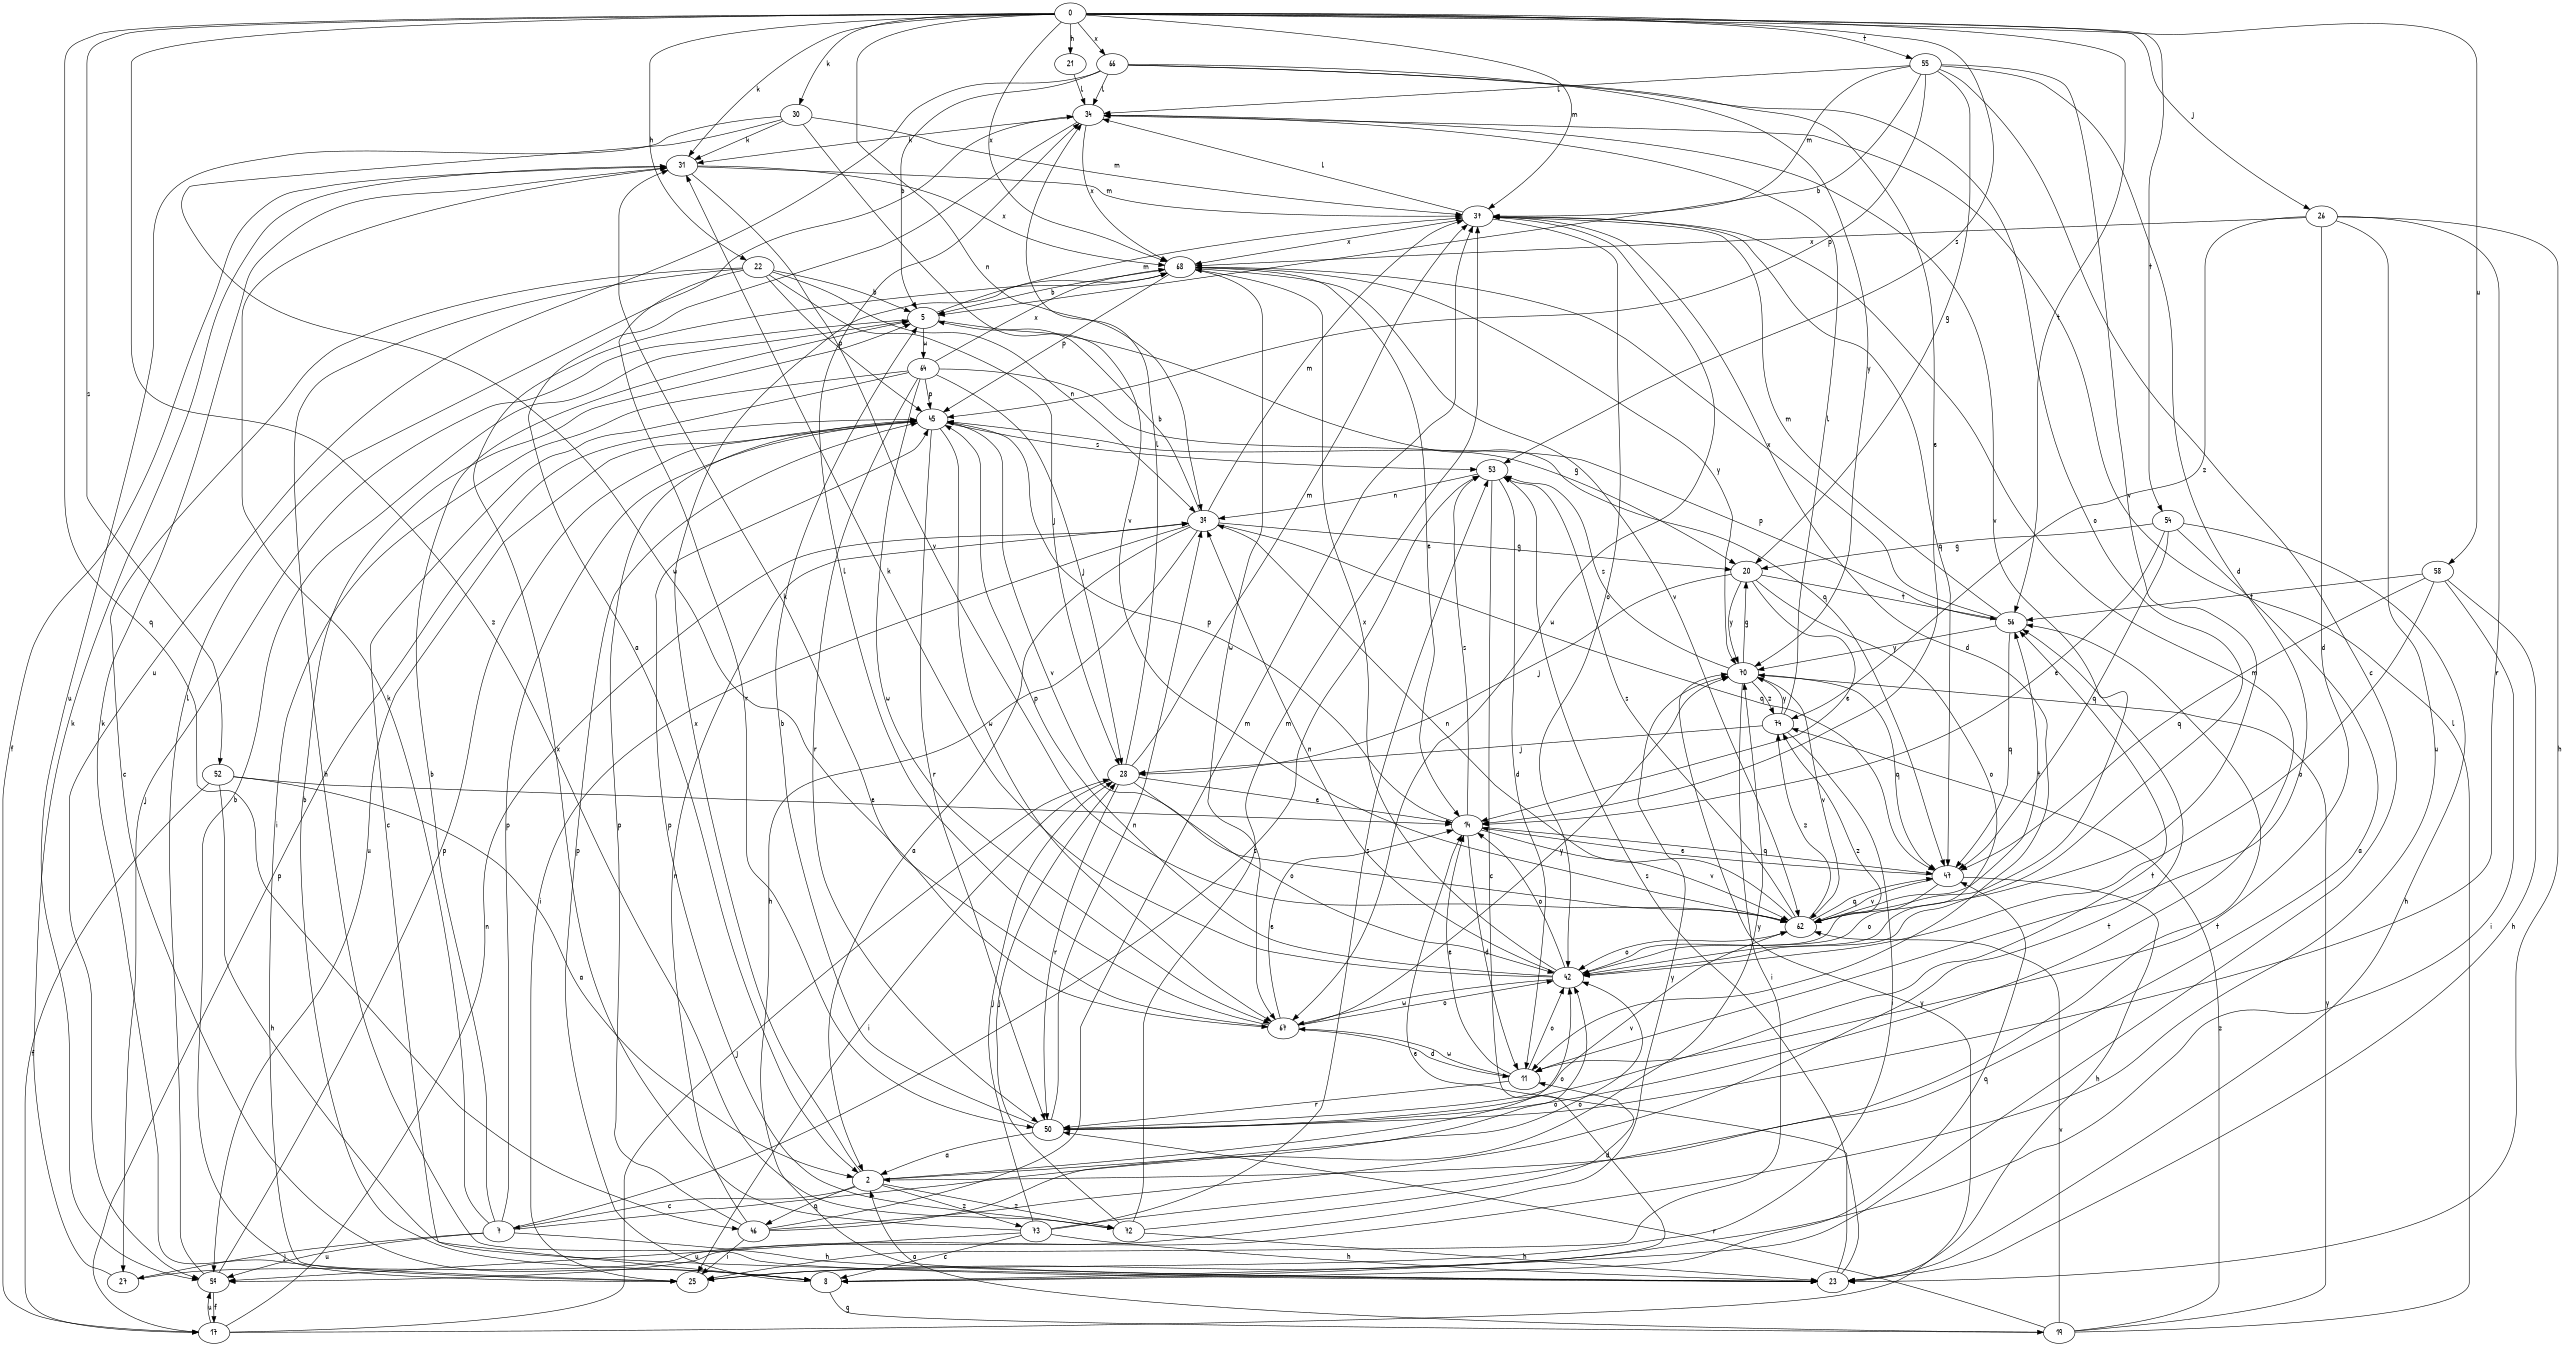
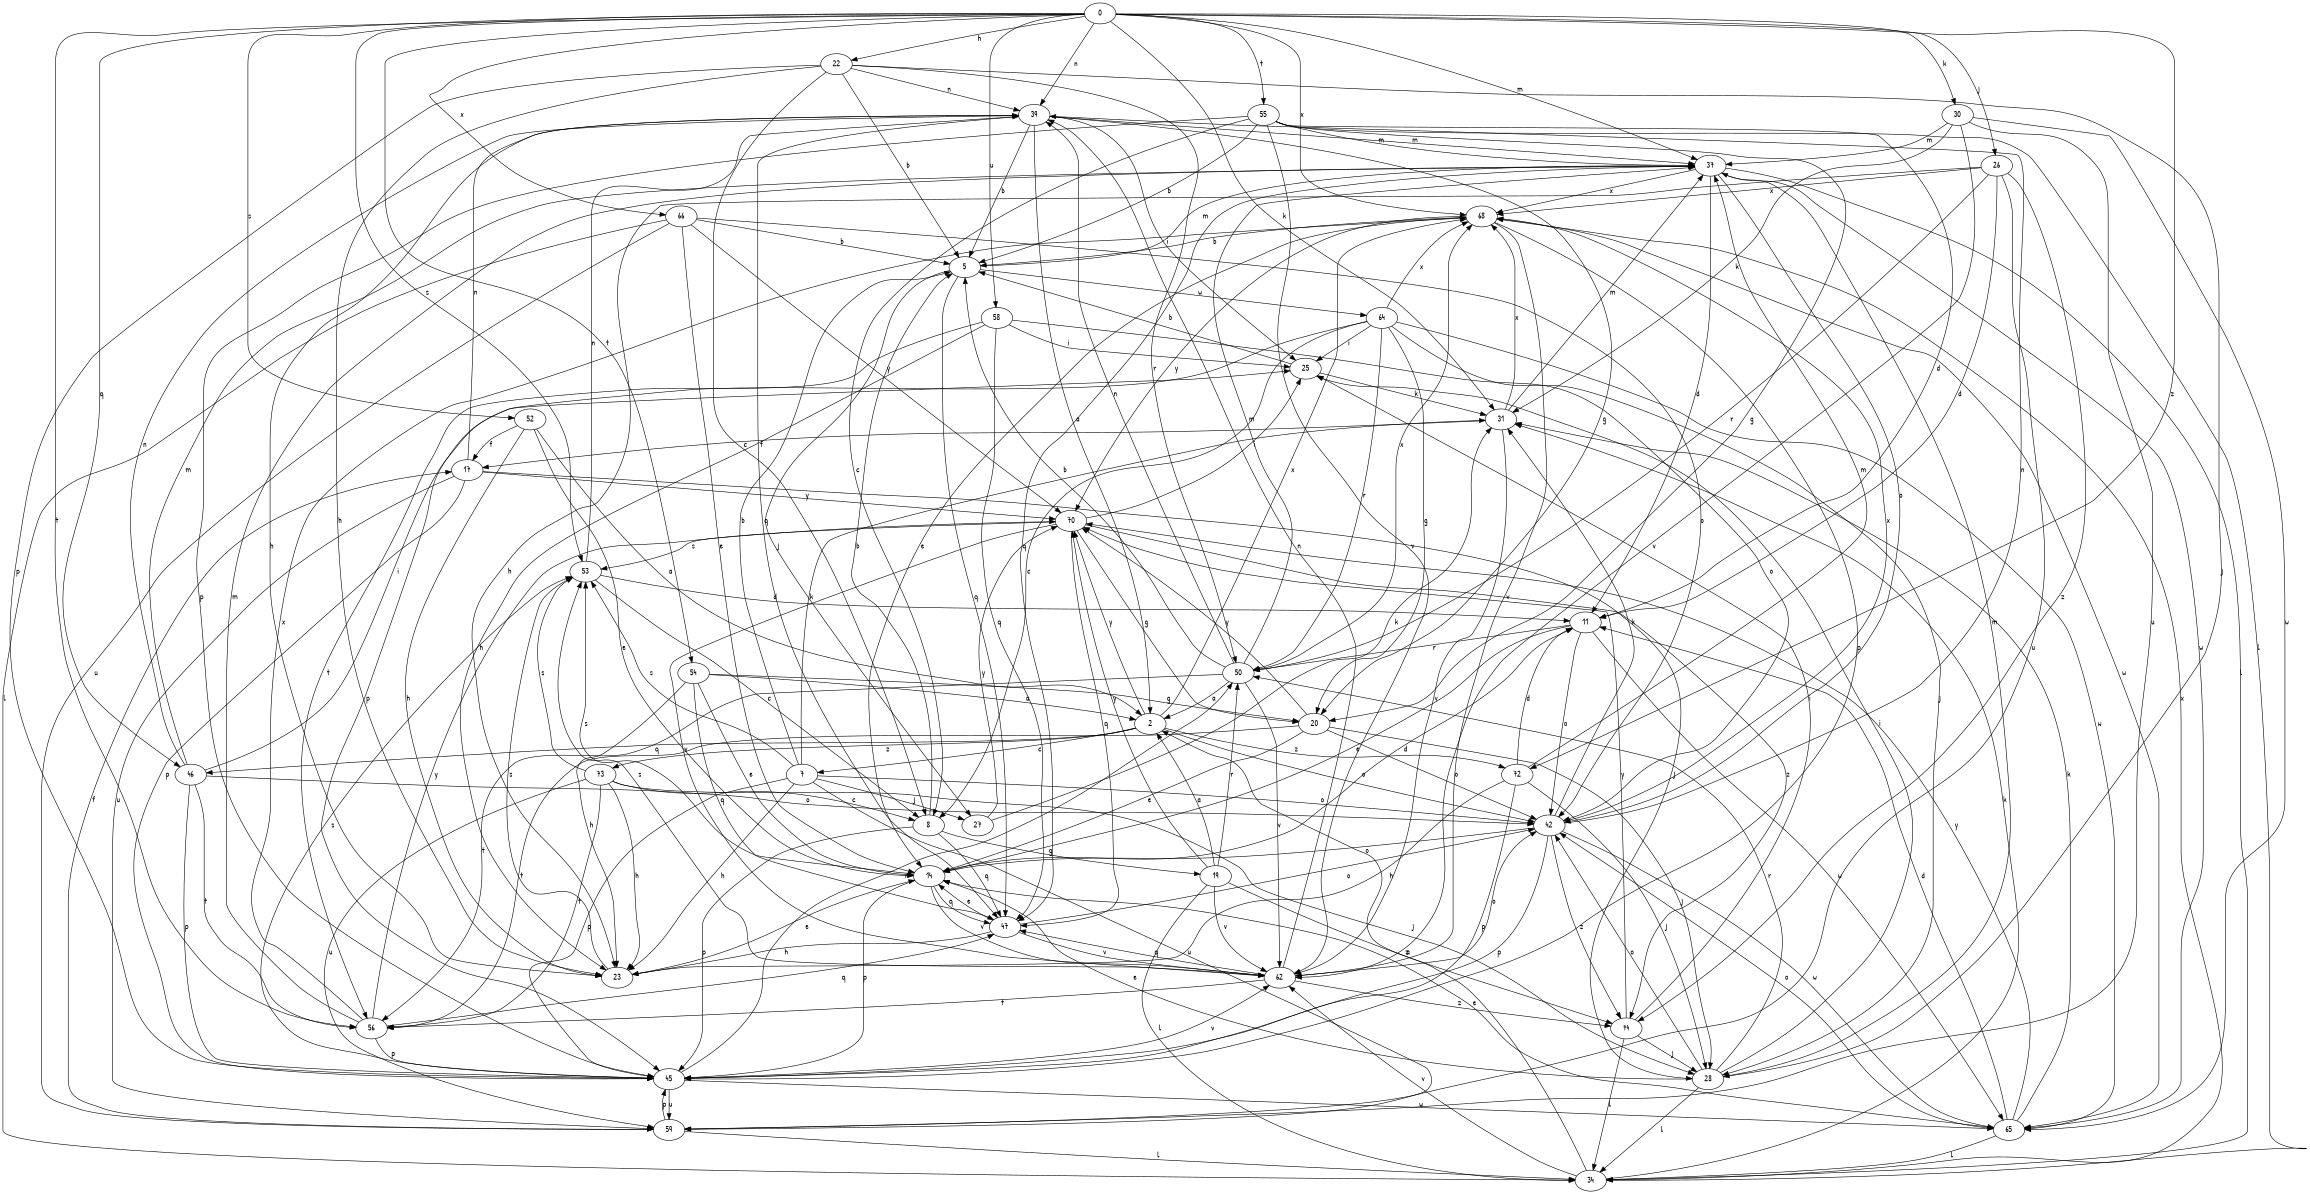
node "21": removed
edge "73" -> "68": now "50" -> "68"
node "67": label "67" -> "65"
